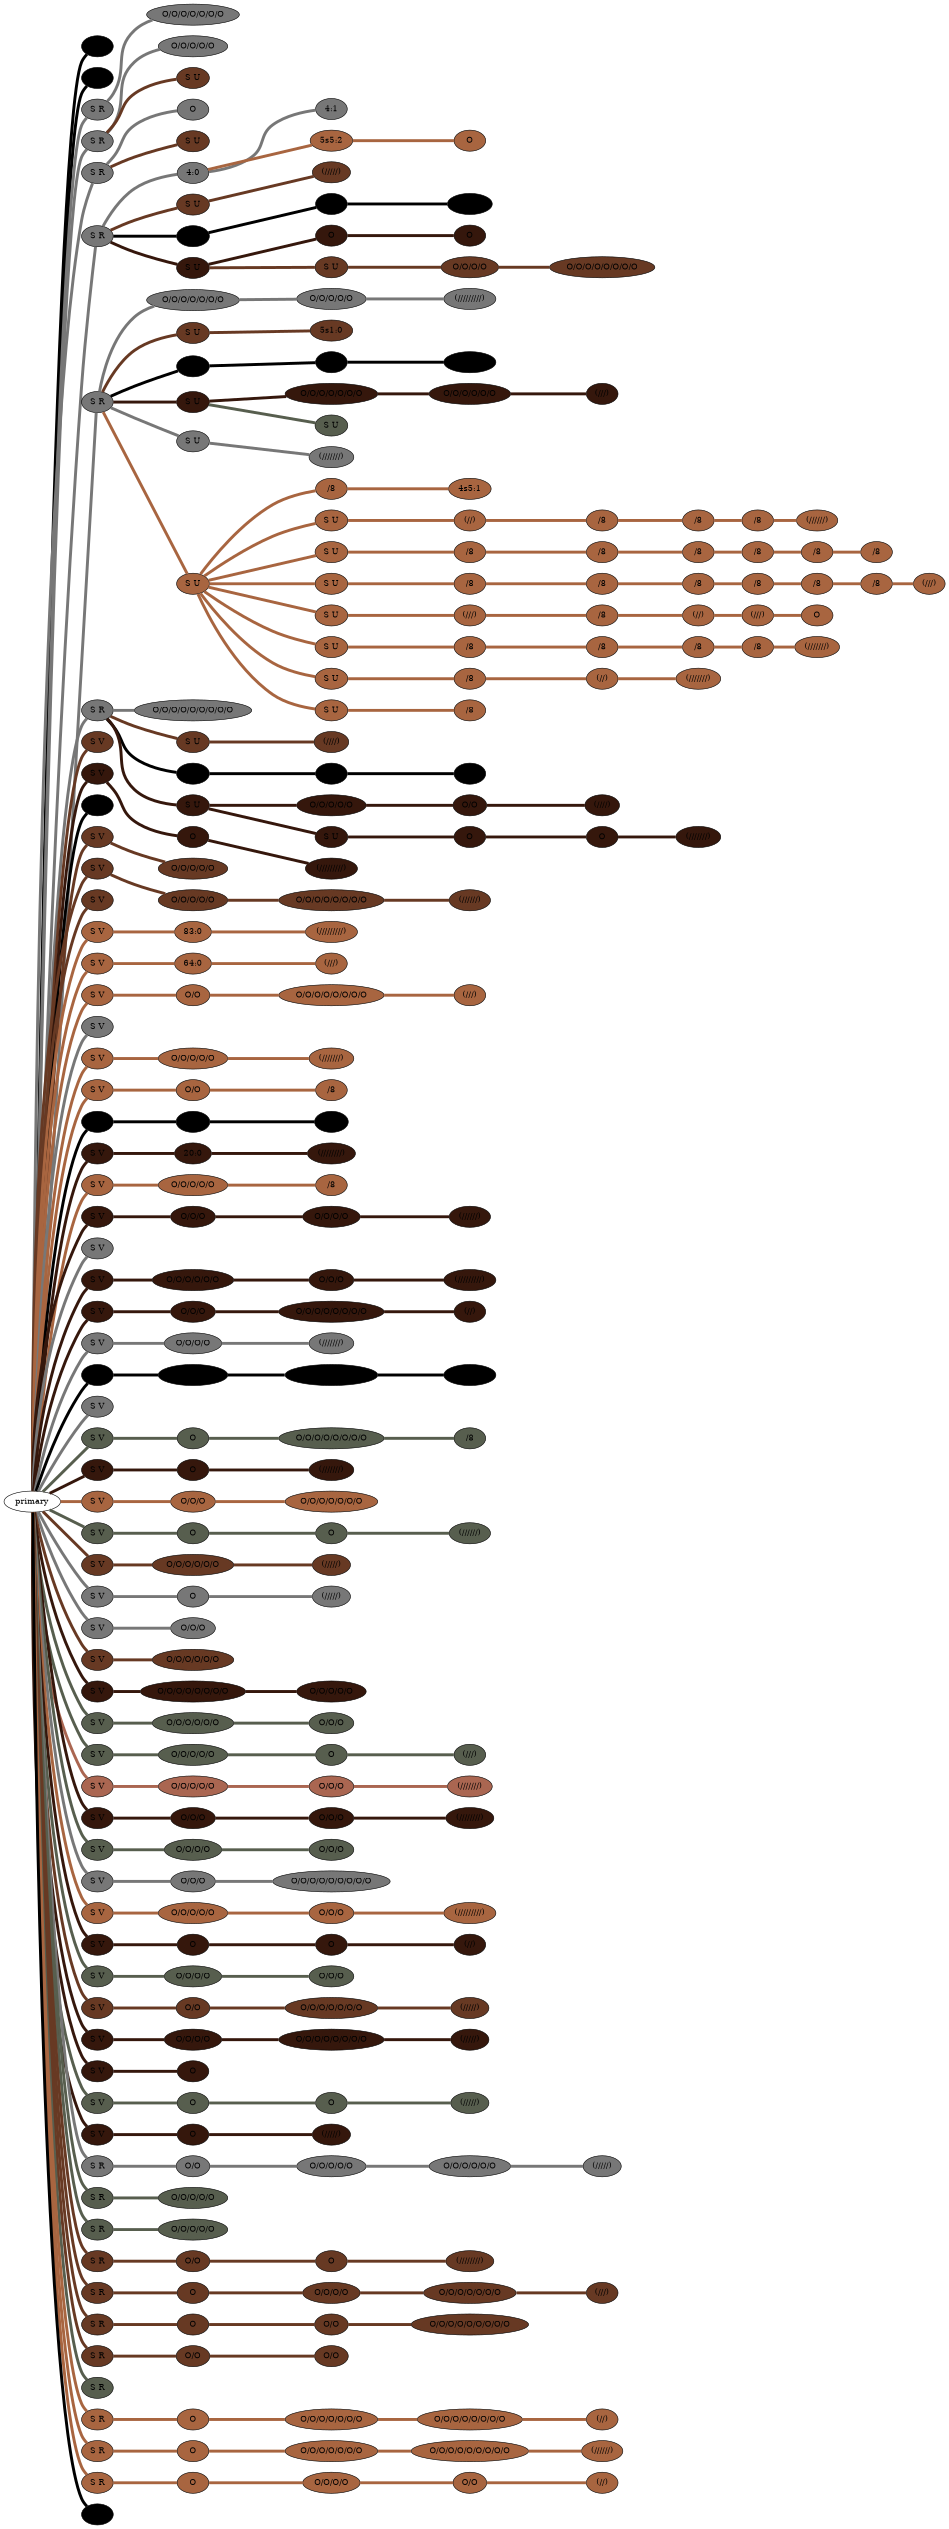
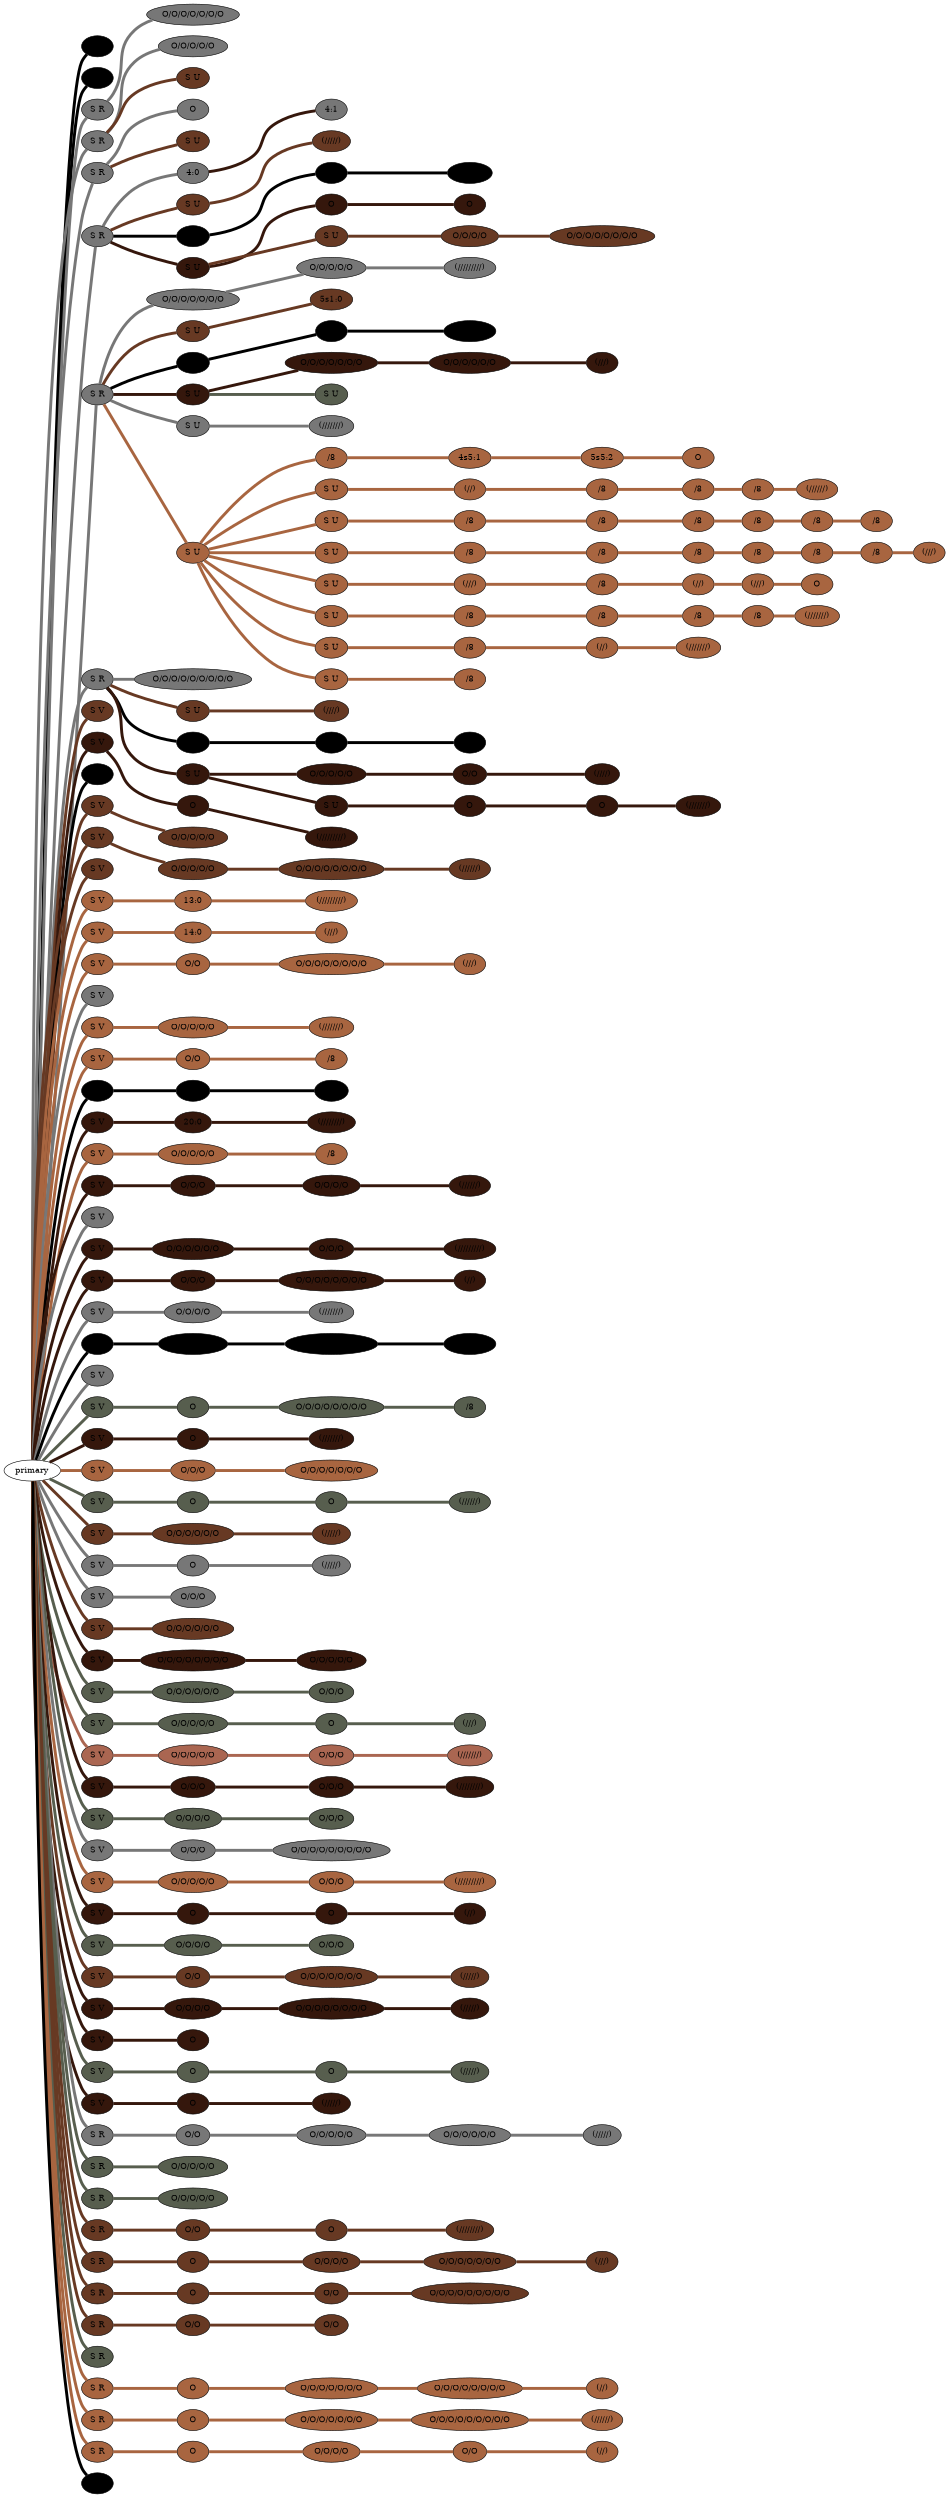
edge "4:1" -- "4:0": color #777777 -> #35170c
edge "5s5:2" -- "4:0": now "5s5:2" -- "4s5:1"
node "83:0": label "83:0" -> "13:0"
node "64:0": label "64:0" -> "14:0"
